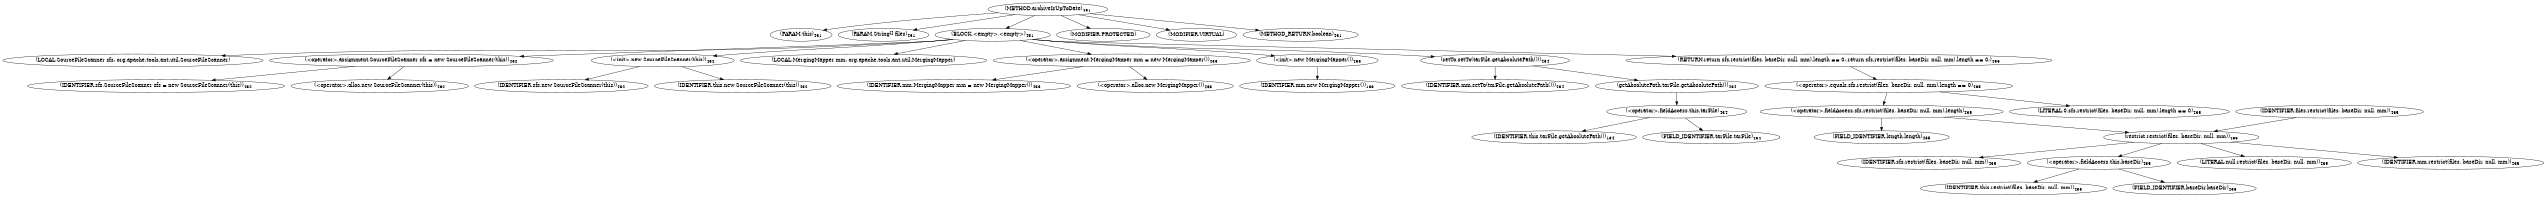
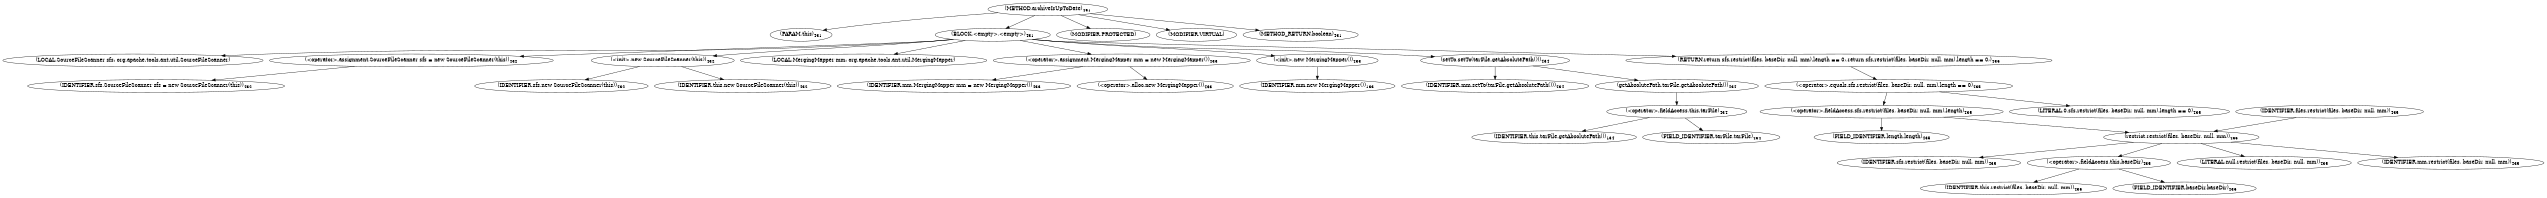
node "(PARAM,String[] files)": removed
node "(<operator>.alloc,new SourceFileScanner(this))": removed
